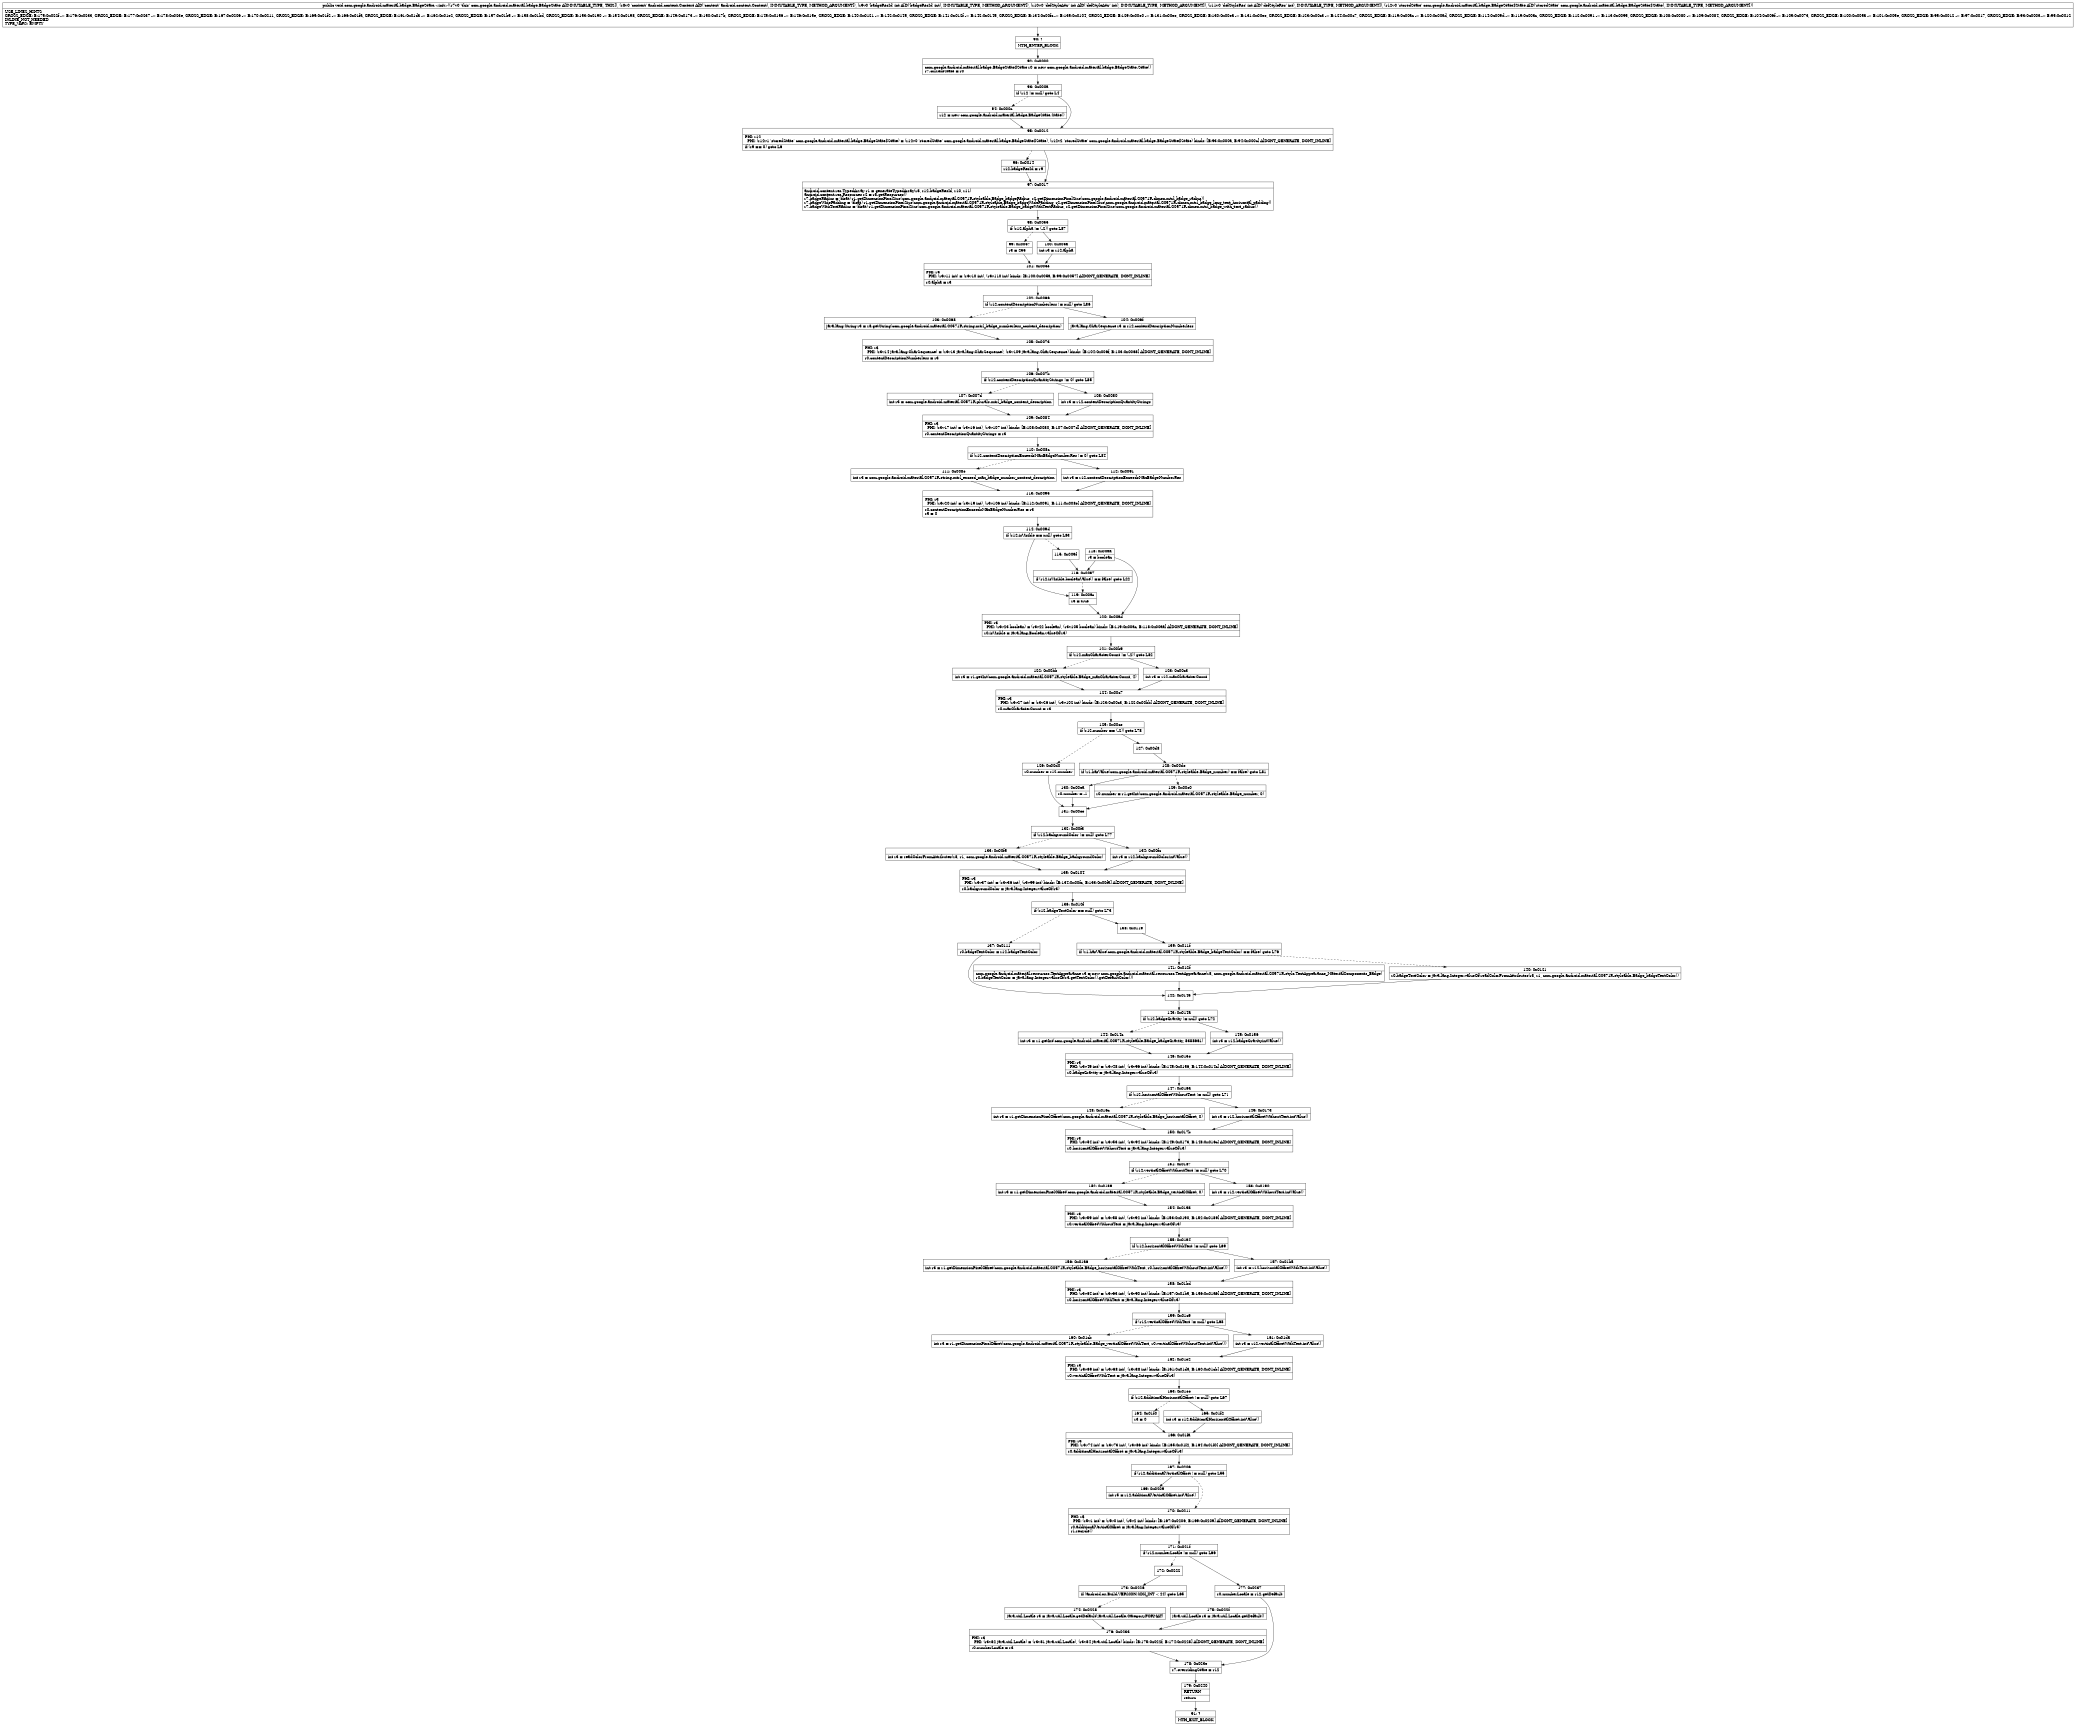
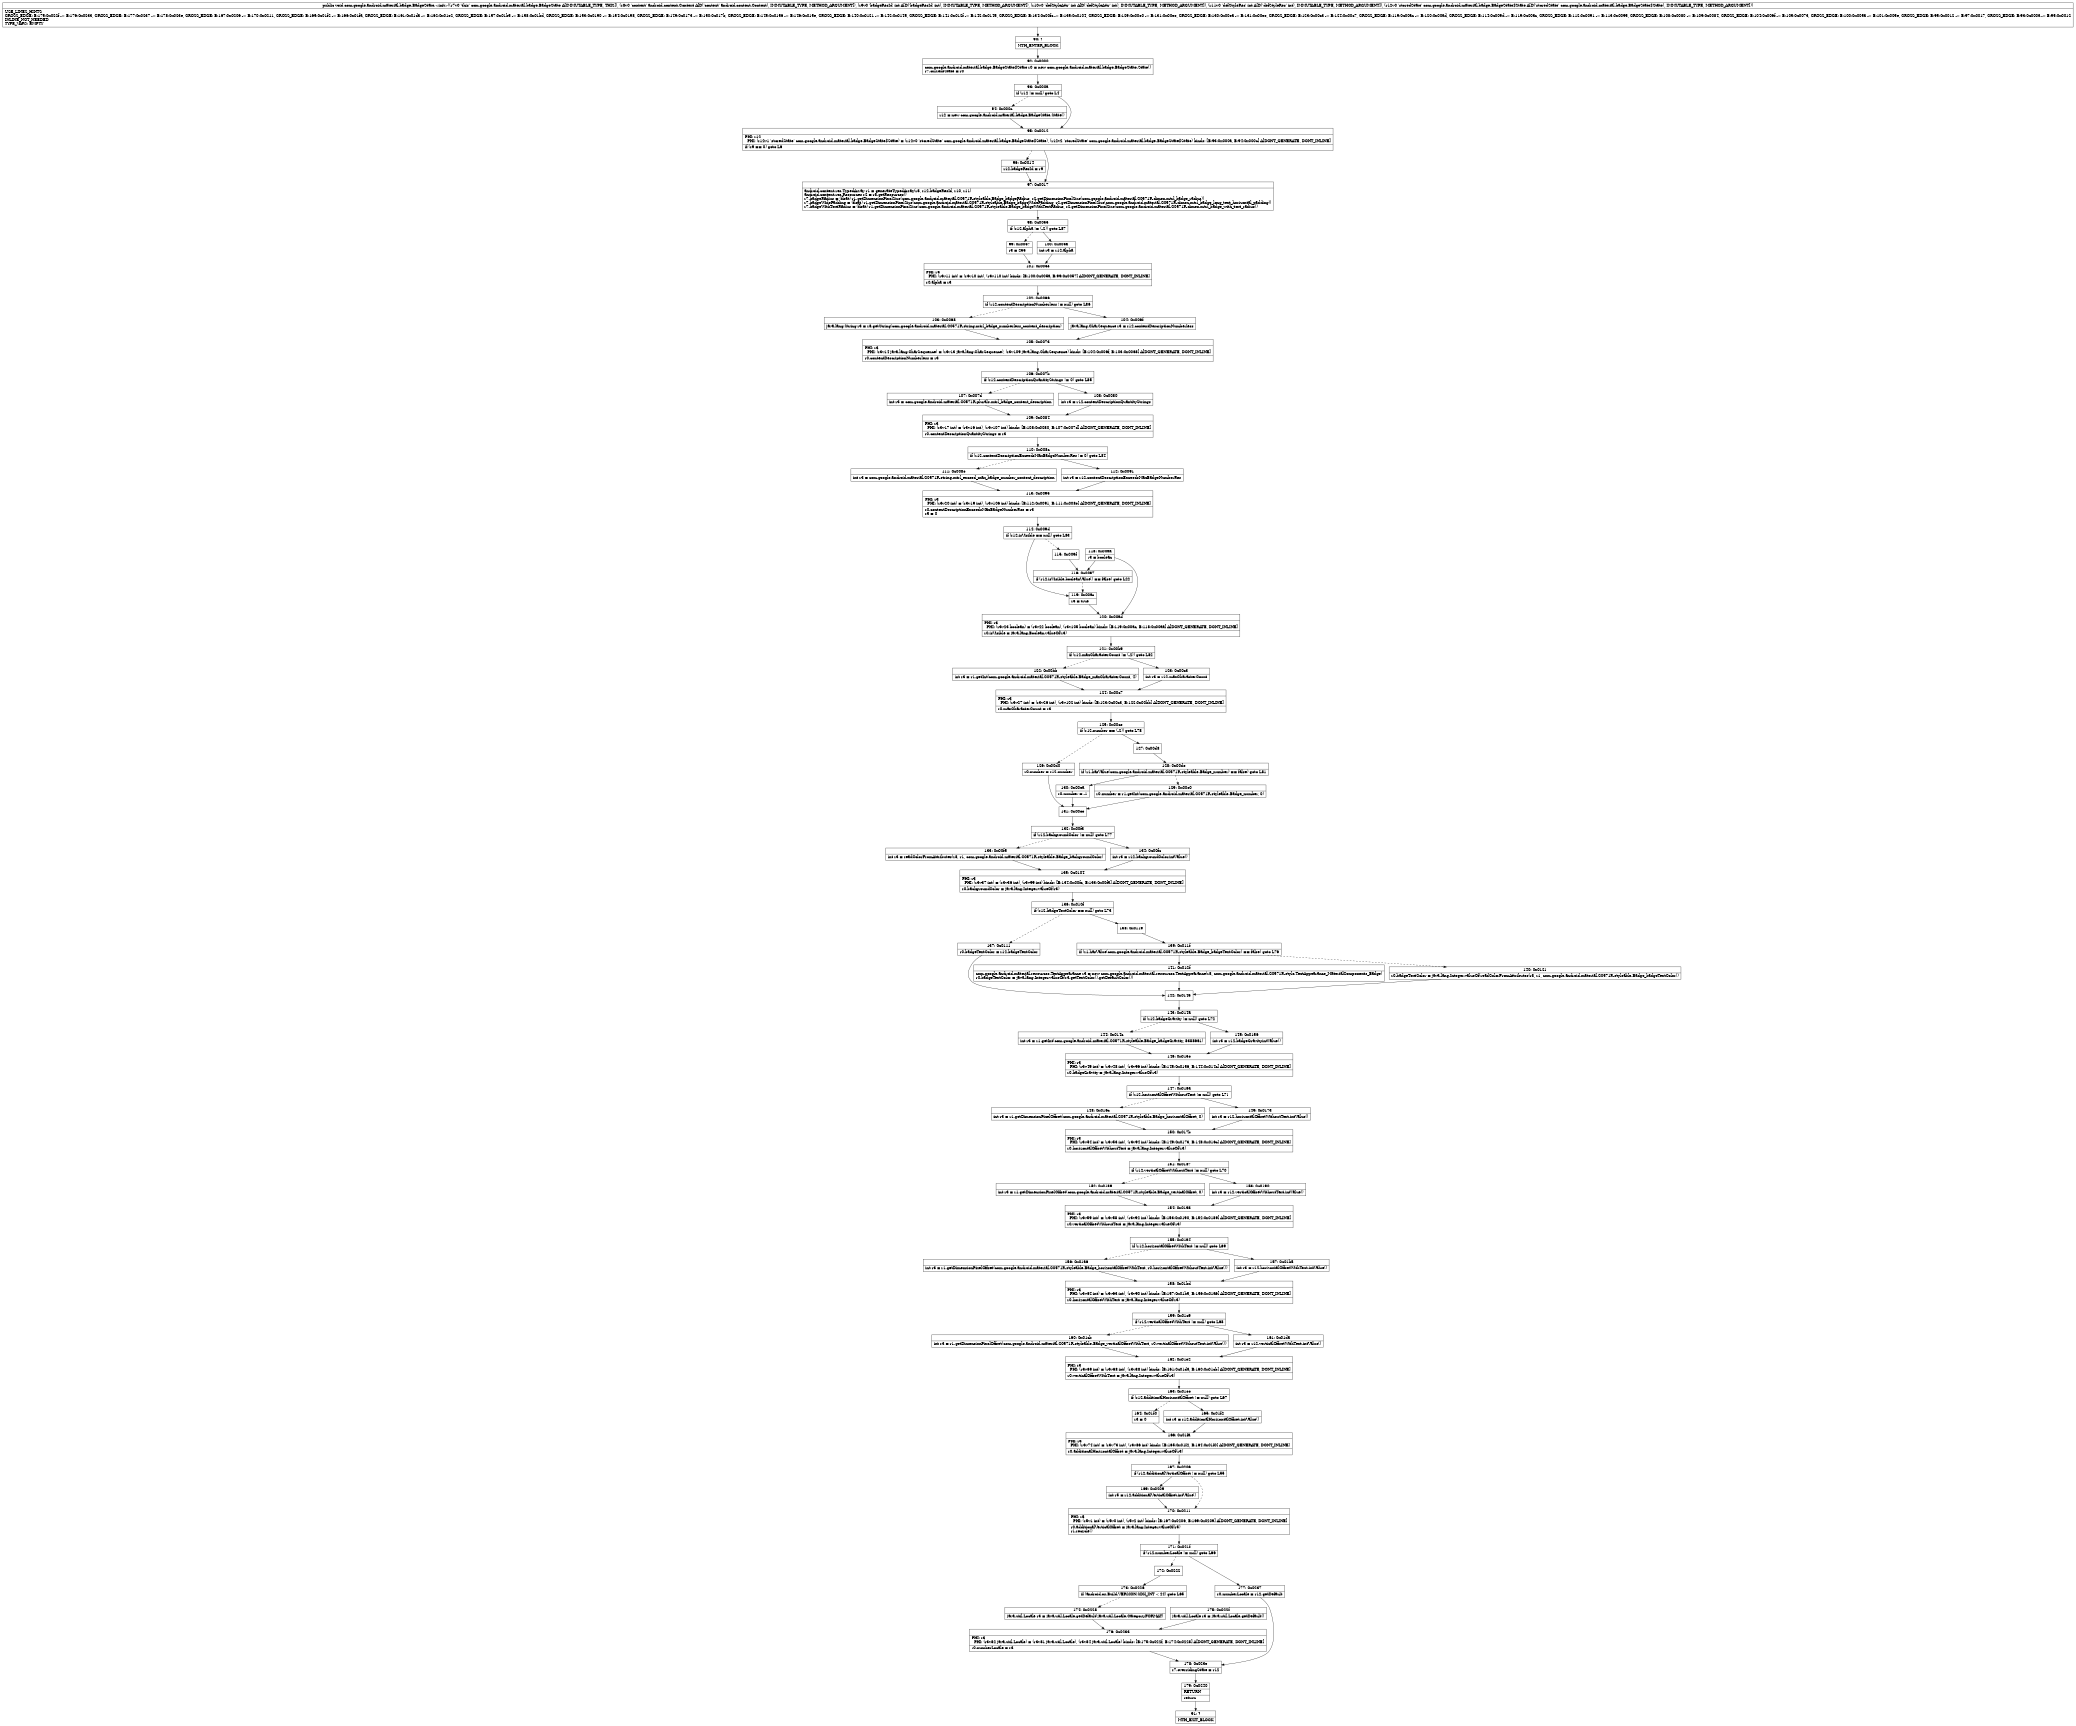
edge "169: 0x0209" -> "170: 0x0211": added
